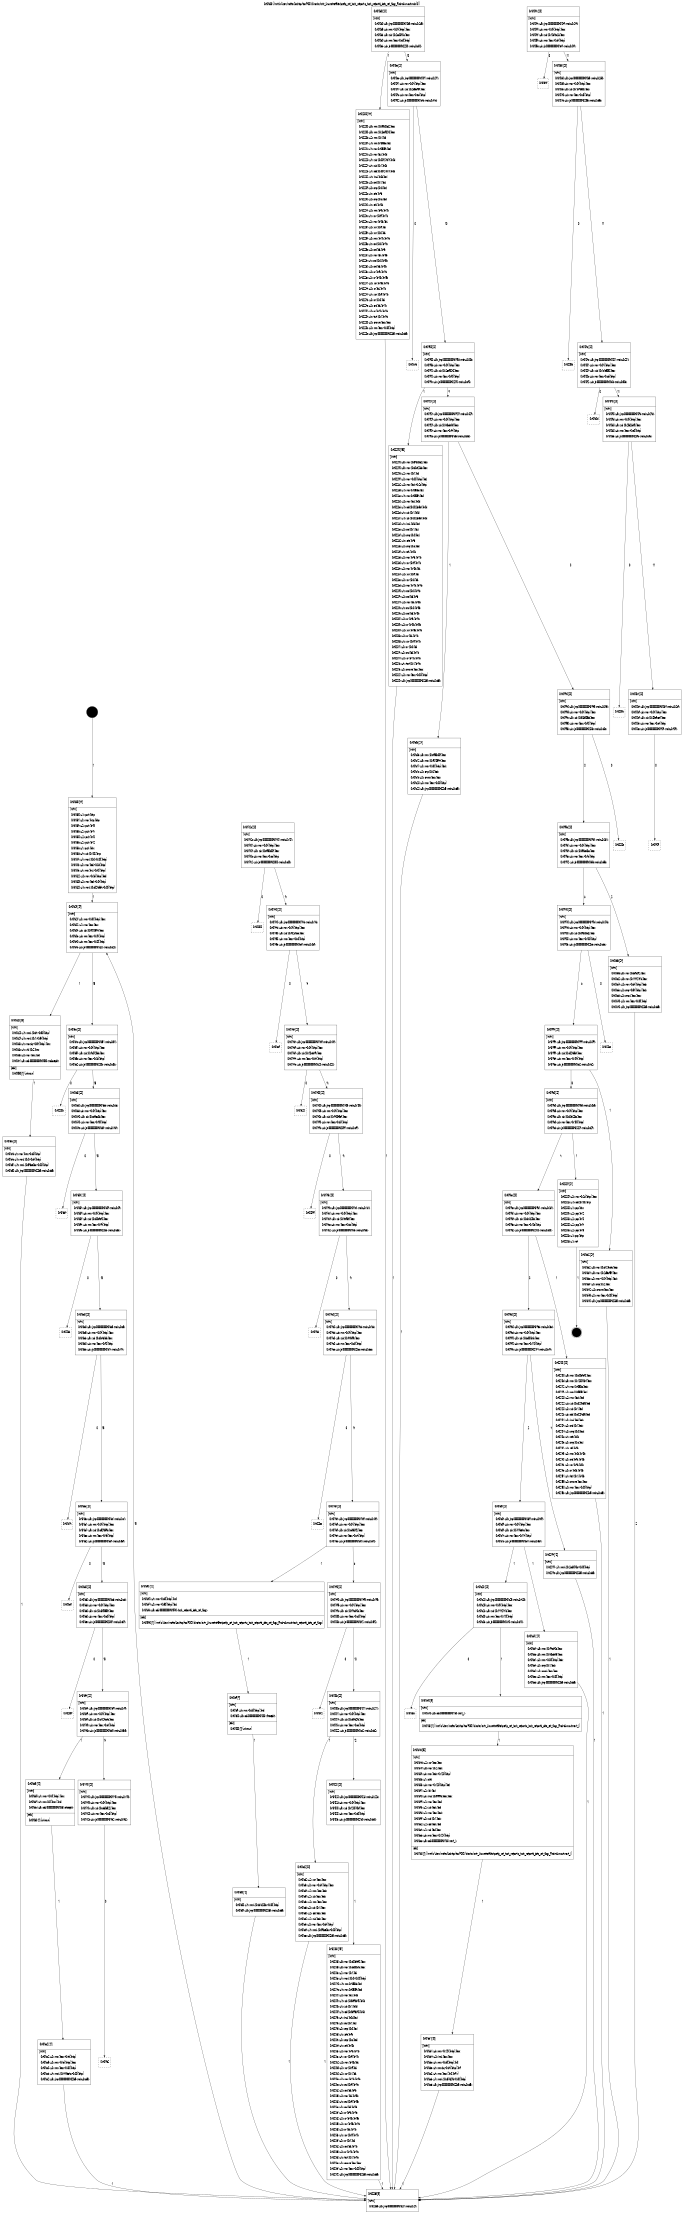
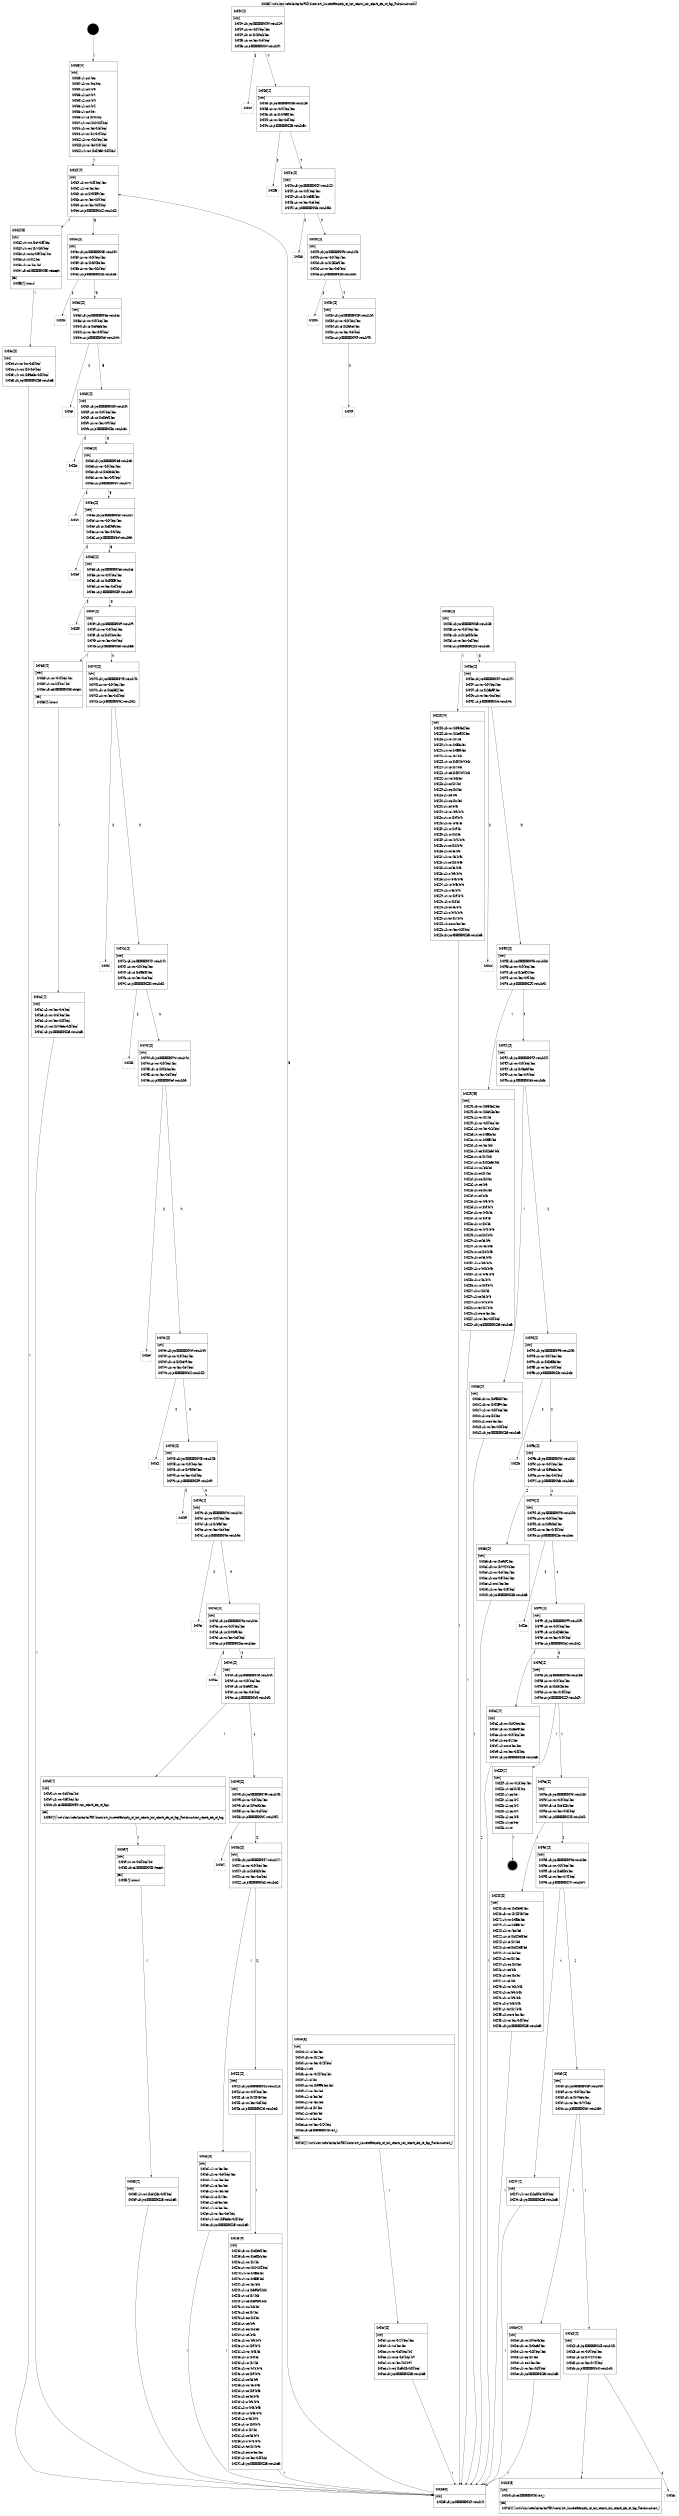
edge "0x401710 [28]" -> "0x40172c [28]": added, label "14"
edge "0x401c78 [5]" -> "0x401c7d [52]": removed, label "1"
